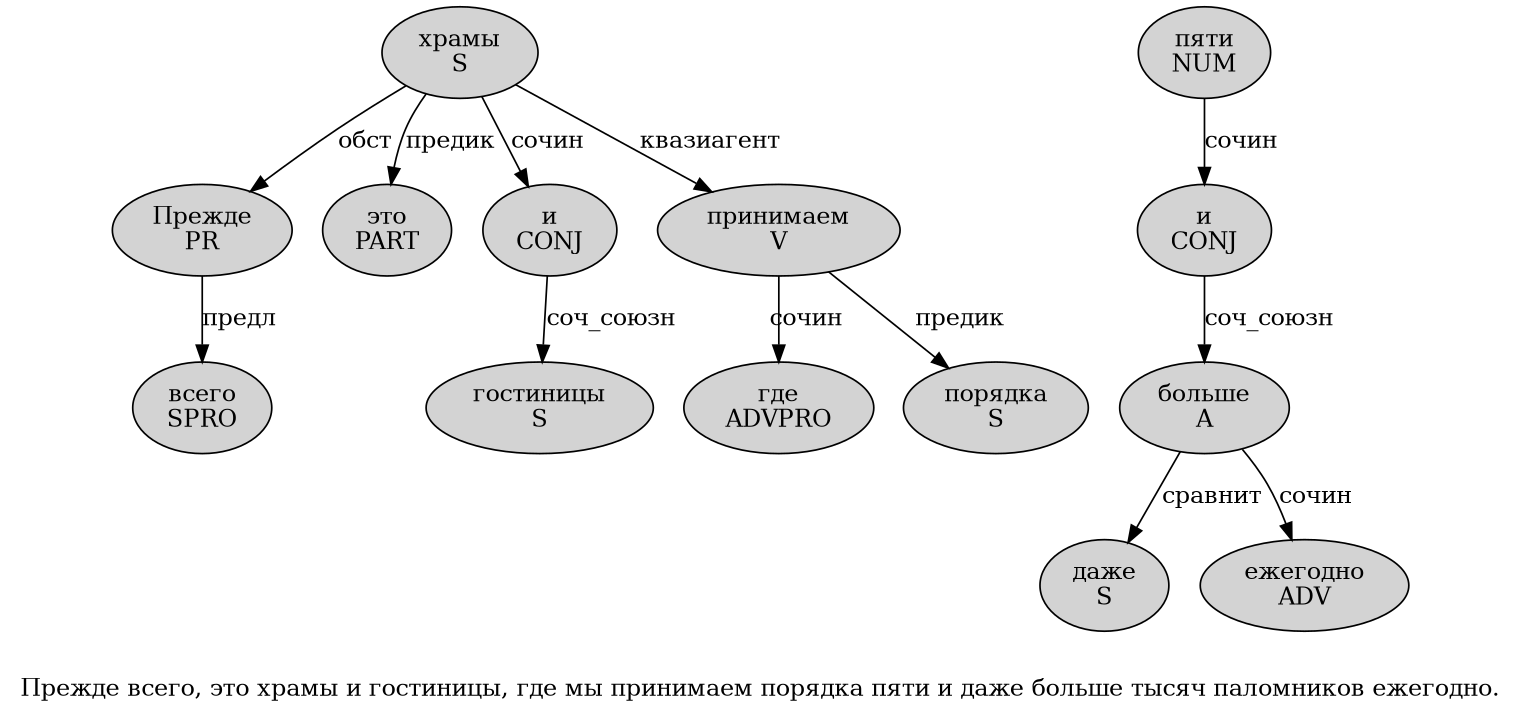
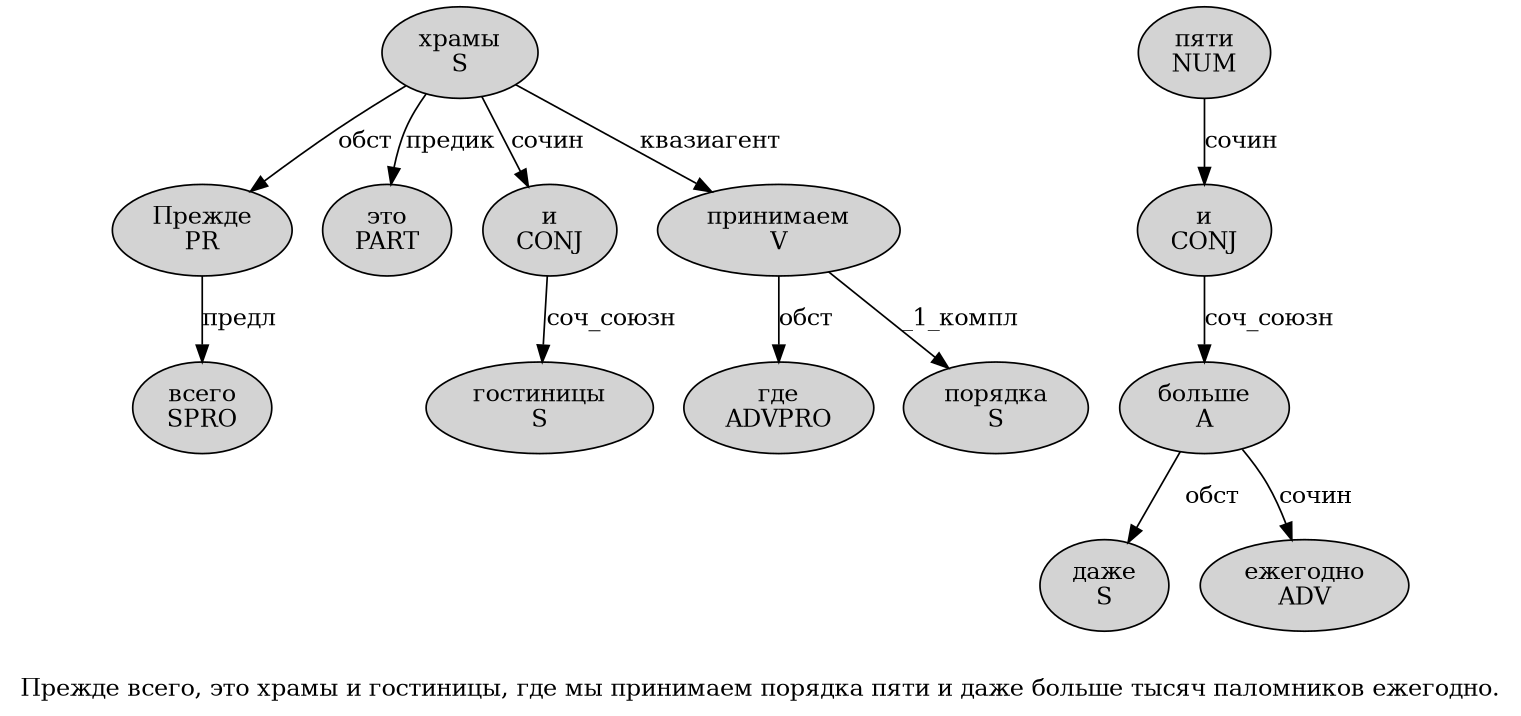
edge "принимаем V" -> "где ADVPRO": label "сочин" -> "обст"
edge "принимаем V" -> "порядка S": label "предик" -> "_1_компл"
edge "больше A" -> "даже S": label "сравнит" -> "обст"
